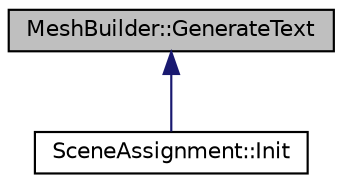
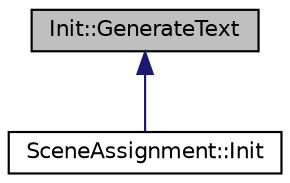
node "MeshBuilder::GenerateText": label "MeshBuilder::GenerateText" -> "Init::GenerateText"
